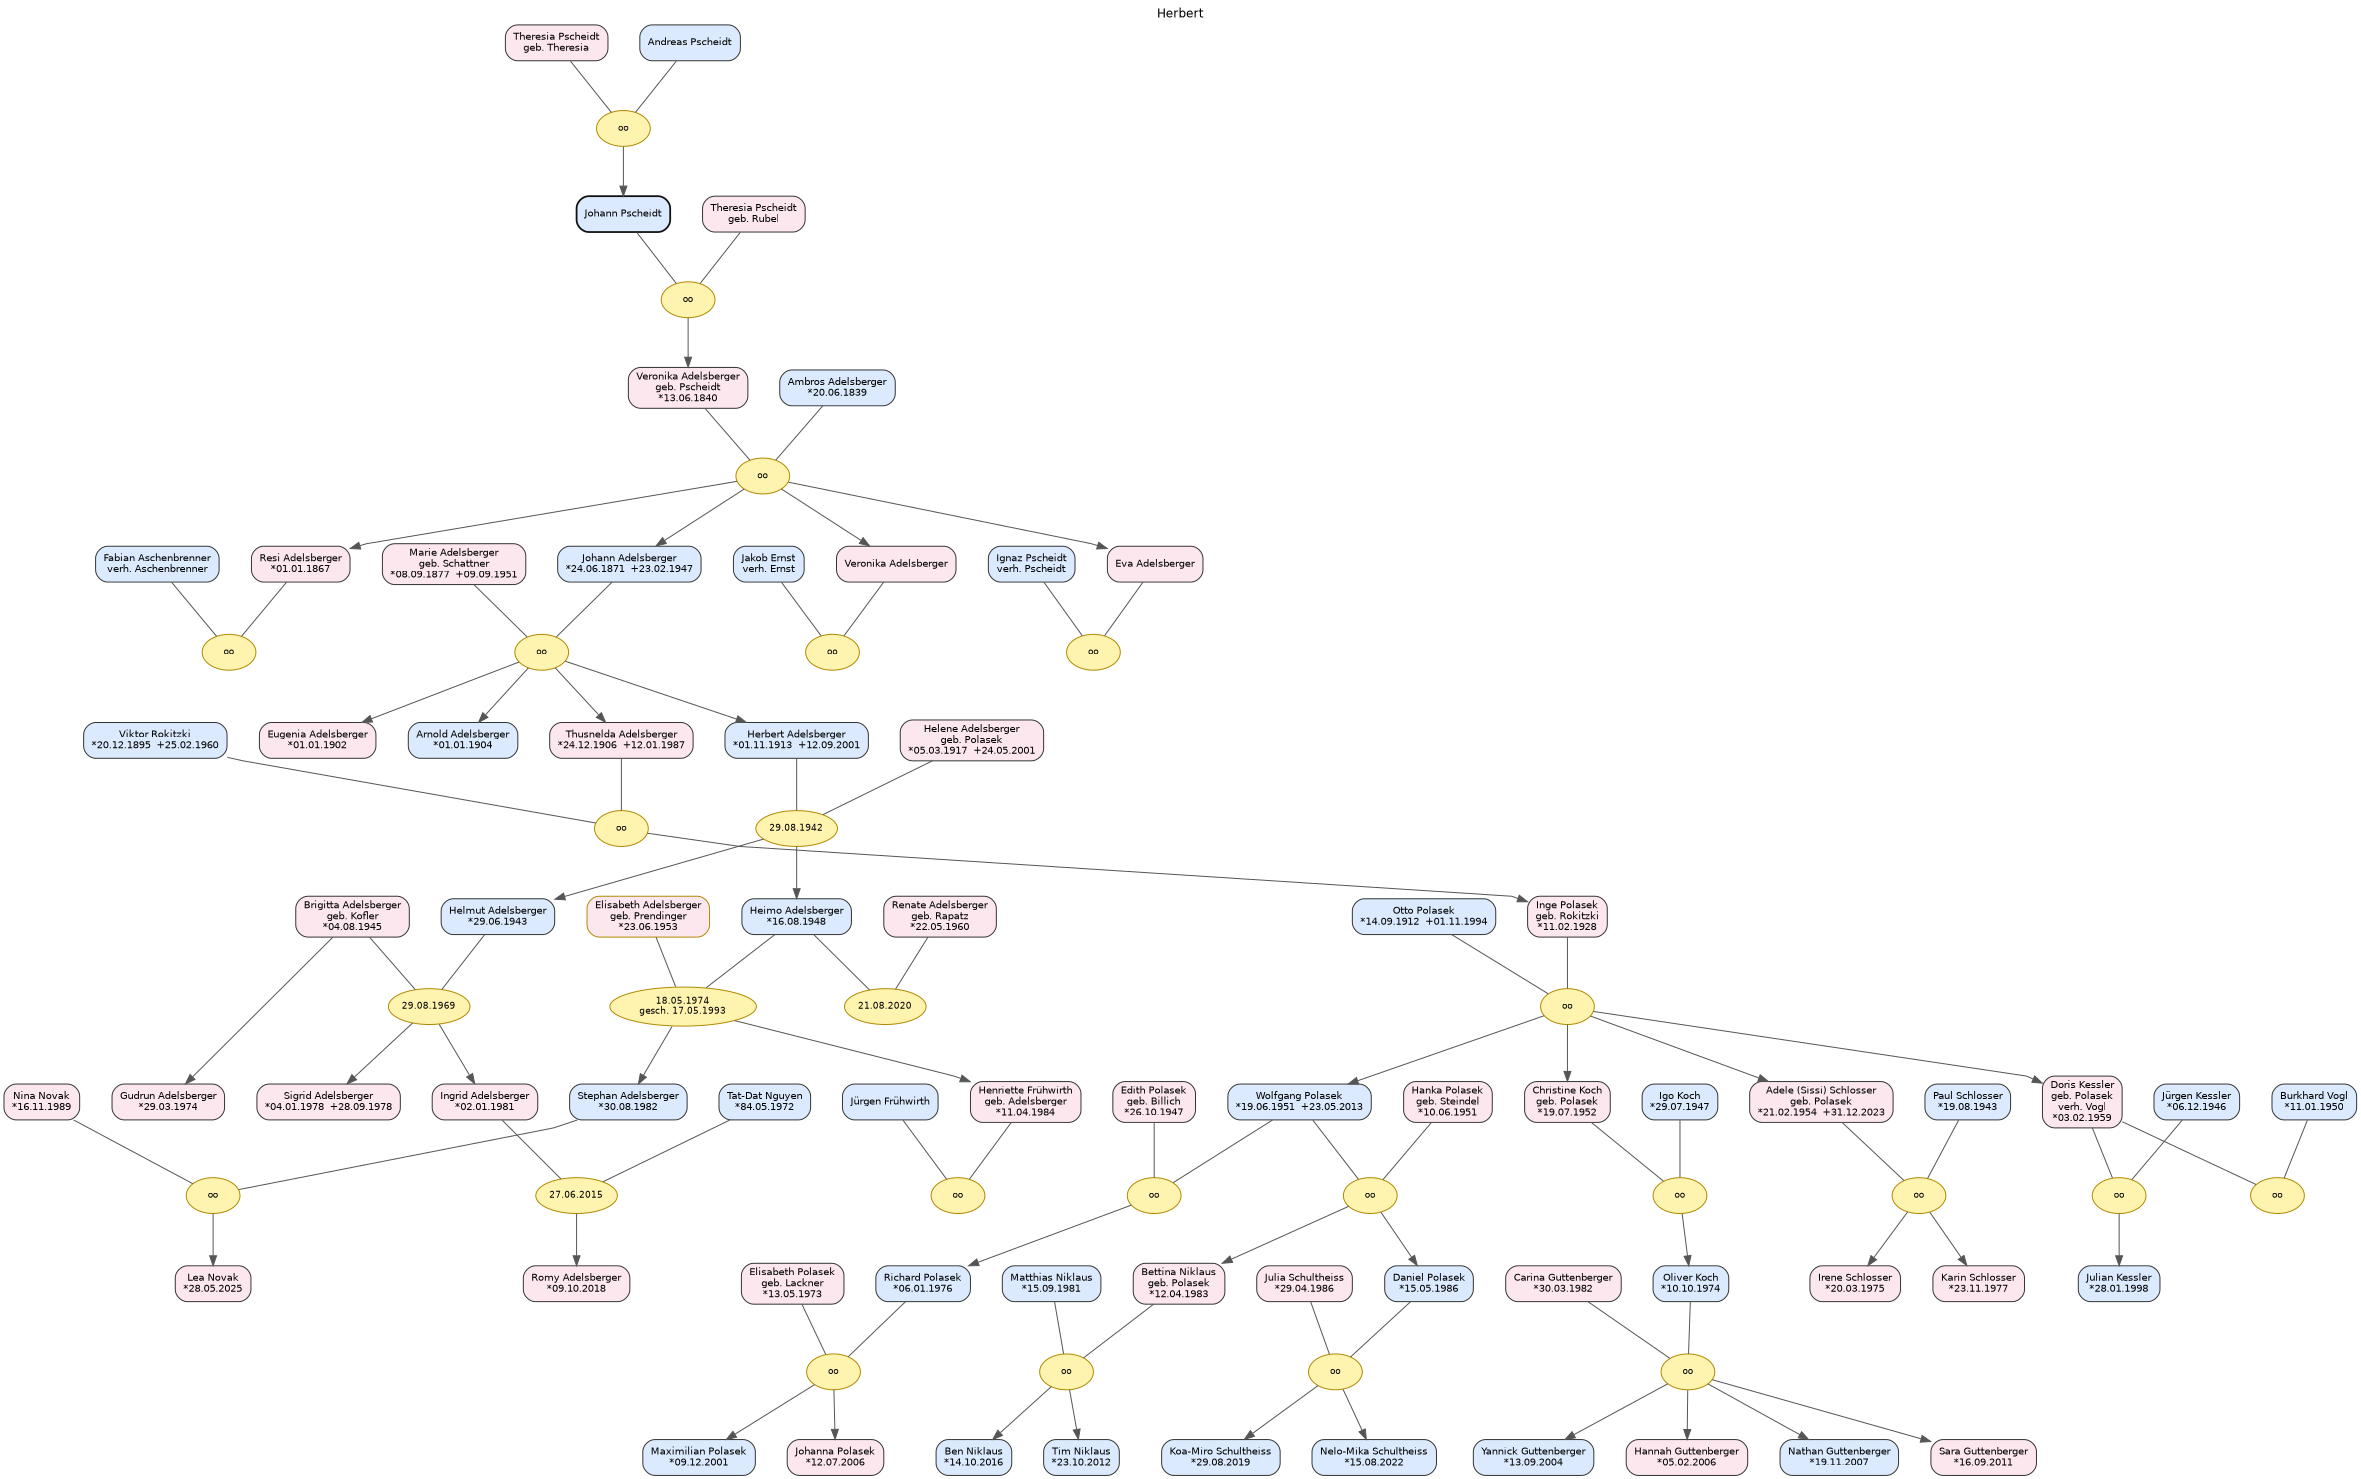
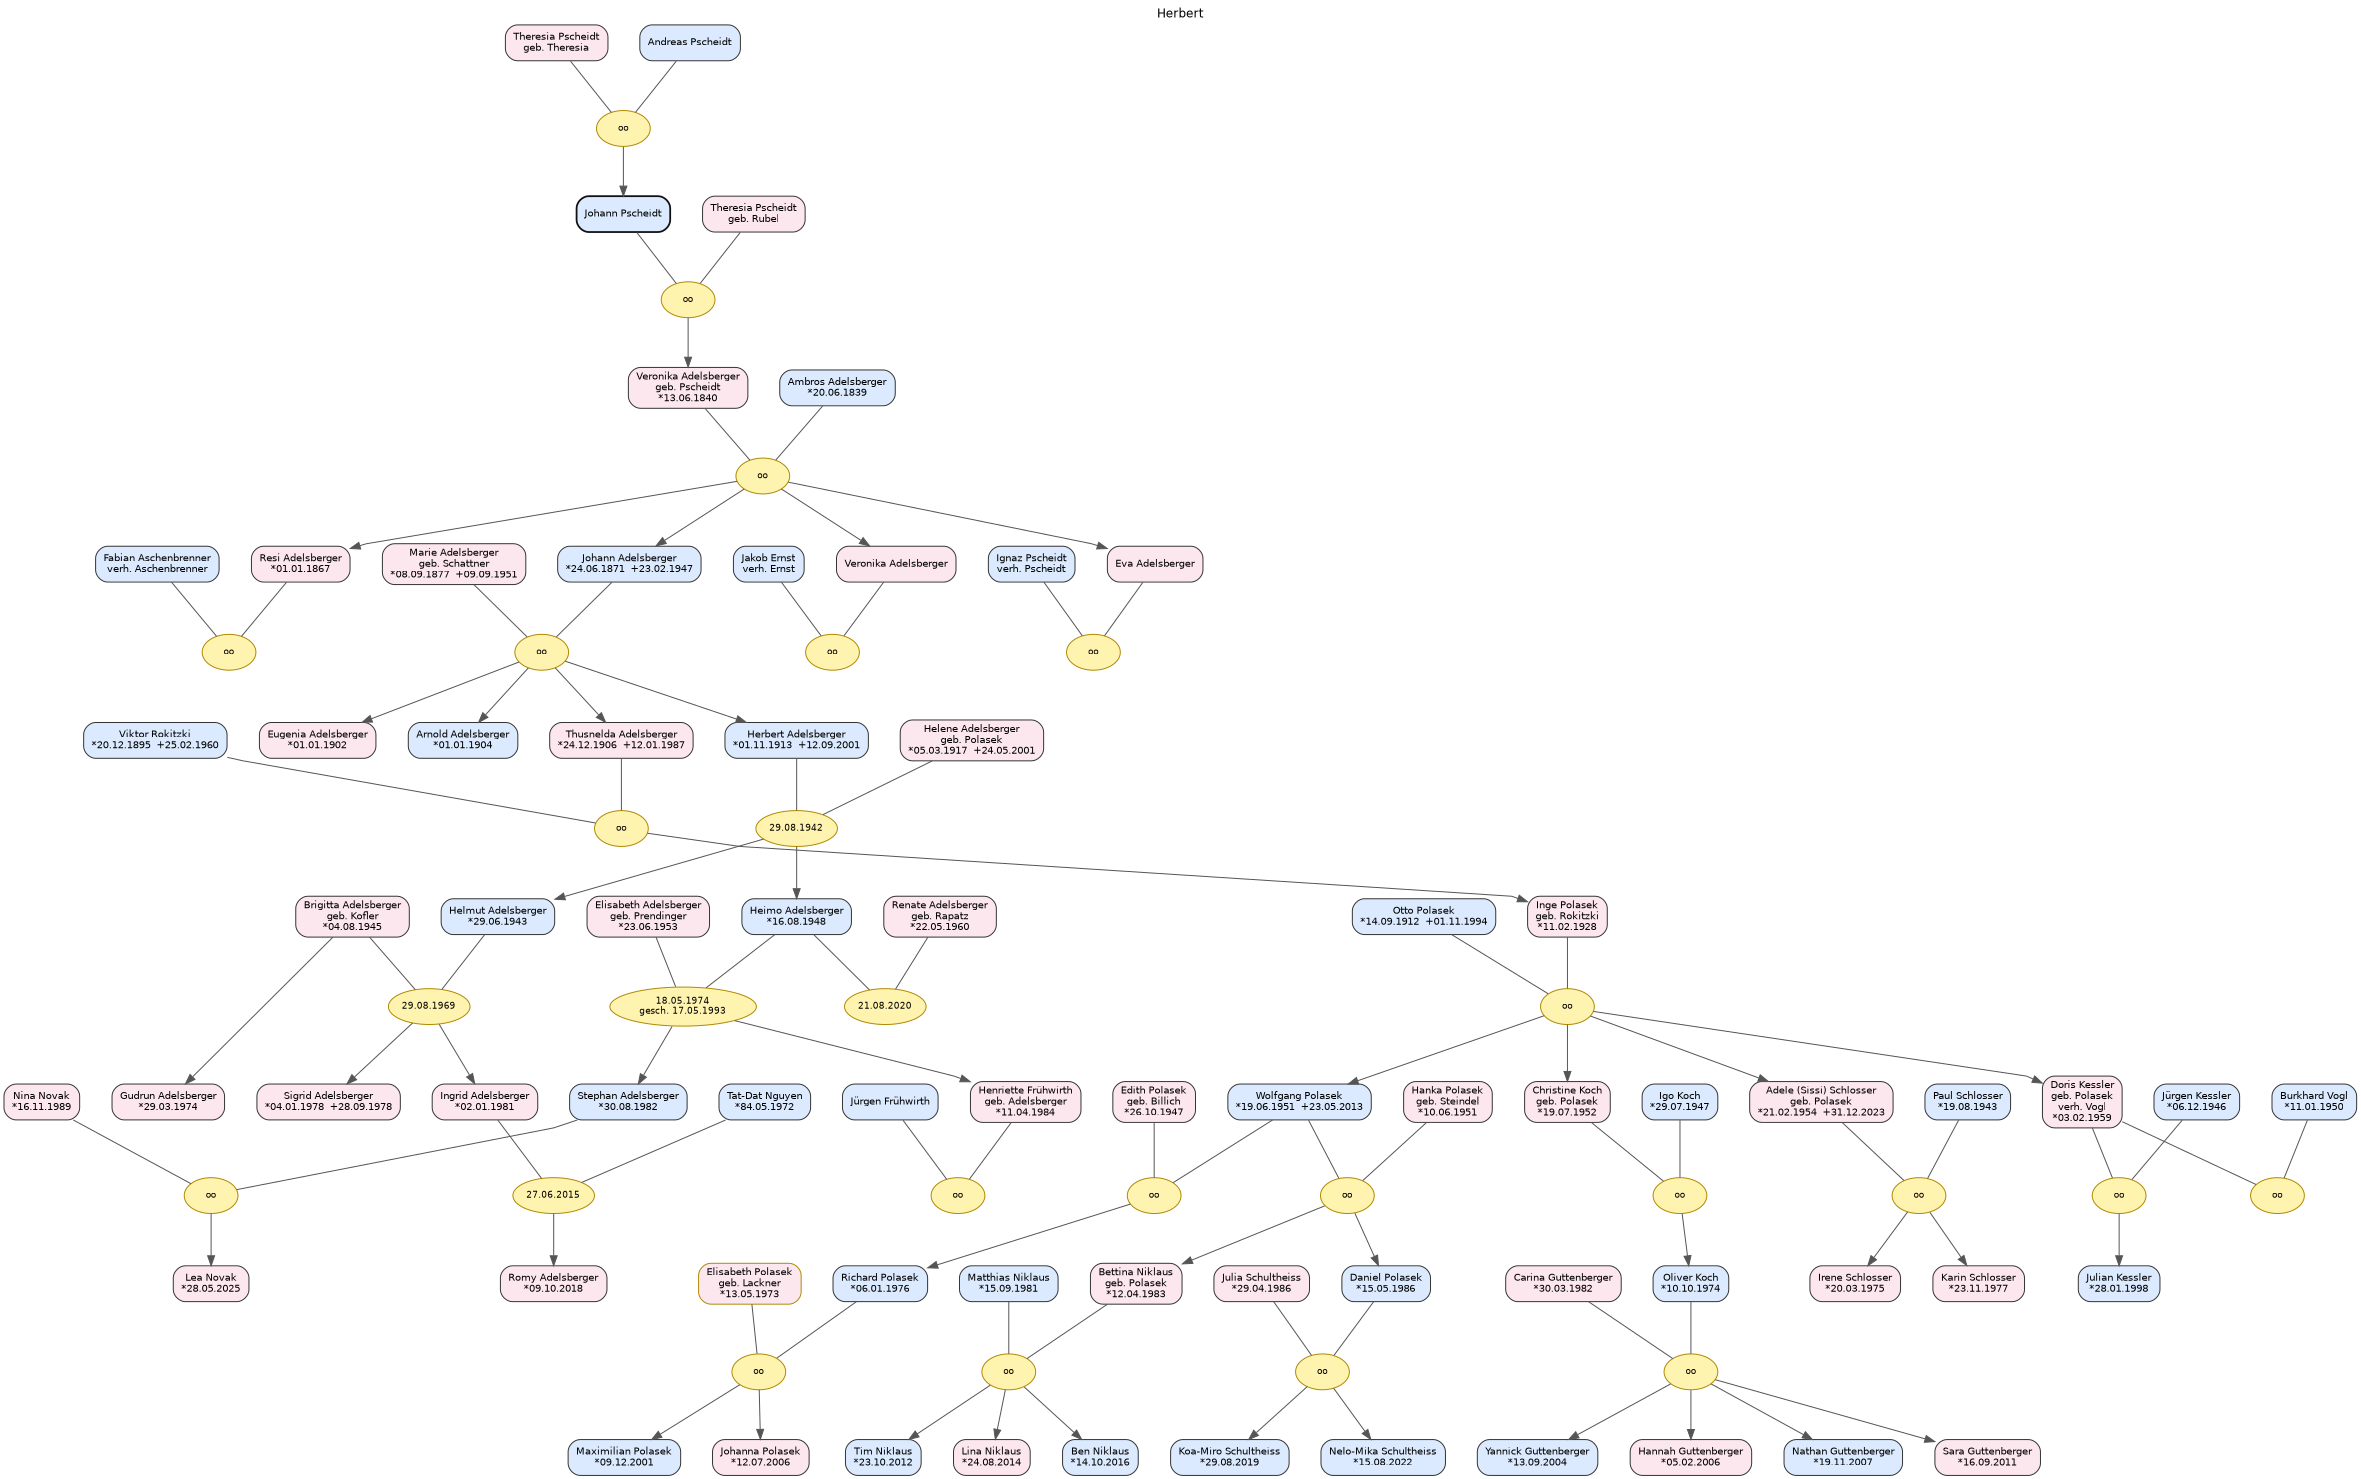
node "Elisabeth Adelsberger geb. Prendinger *23.06.1953": color #b08900 -> #333333
node "Elisabeth Polasek geb. Lackner *13.05.1973": color #333333 -> #b08900
node "Lina Niklaus *24.08.2014": added
